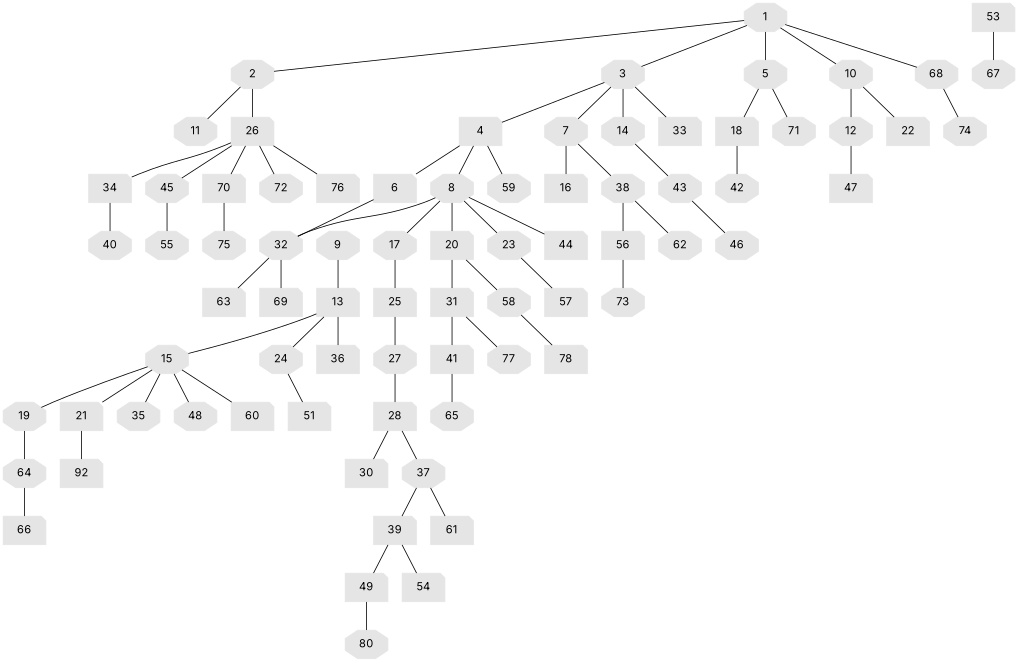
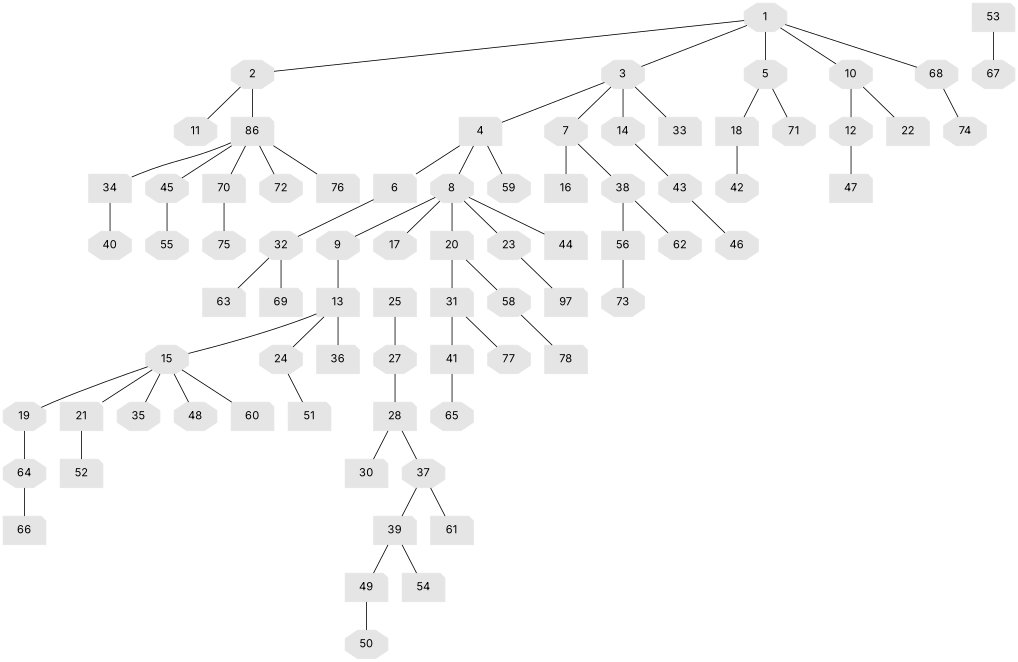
node "26": label "26" -> "86"
edge "8" -- "32": now "8" -- "9"
edge "17" -- "25": removed
node "57": label "57" -> "97"
node "92": label "92" -> "52"
node "80": label "80" -> "50"
